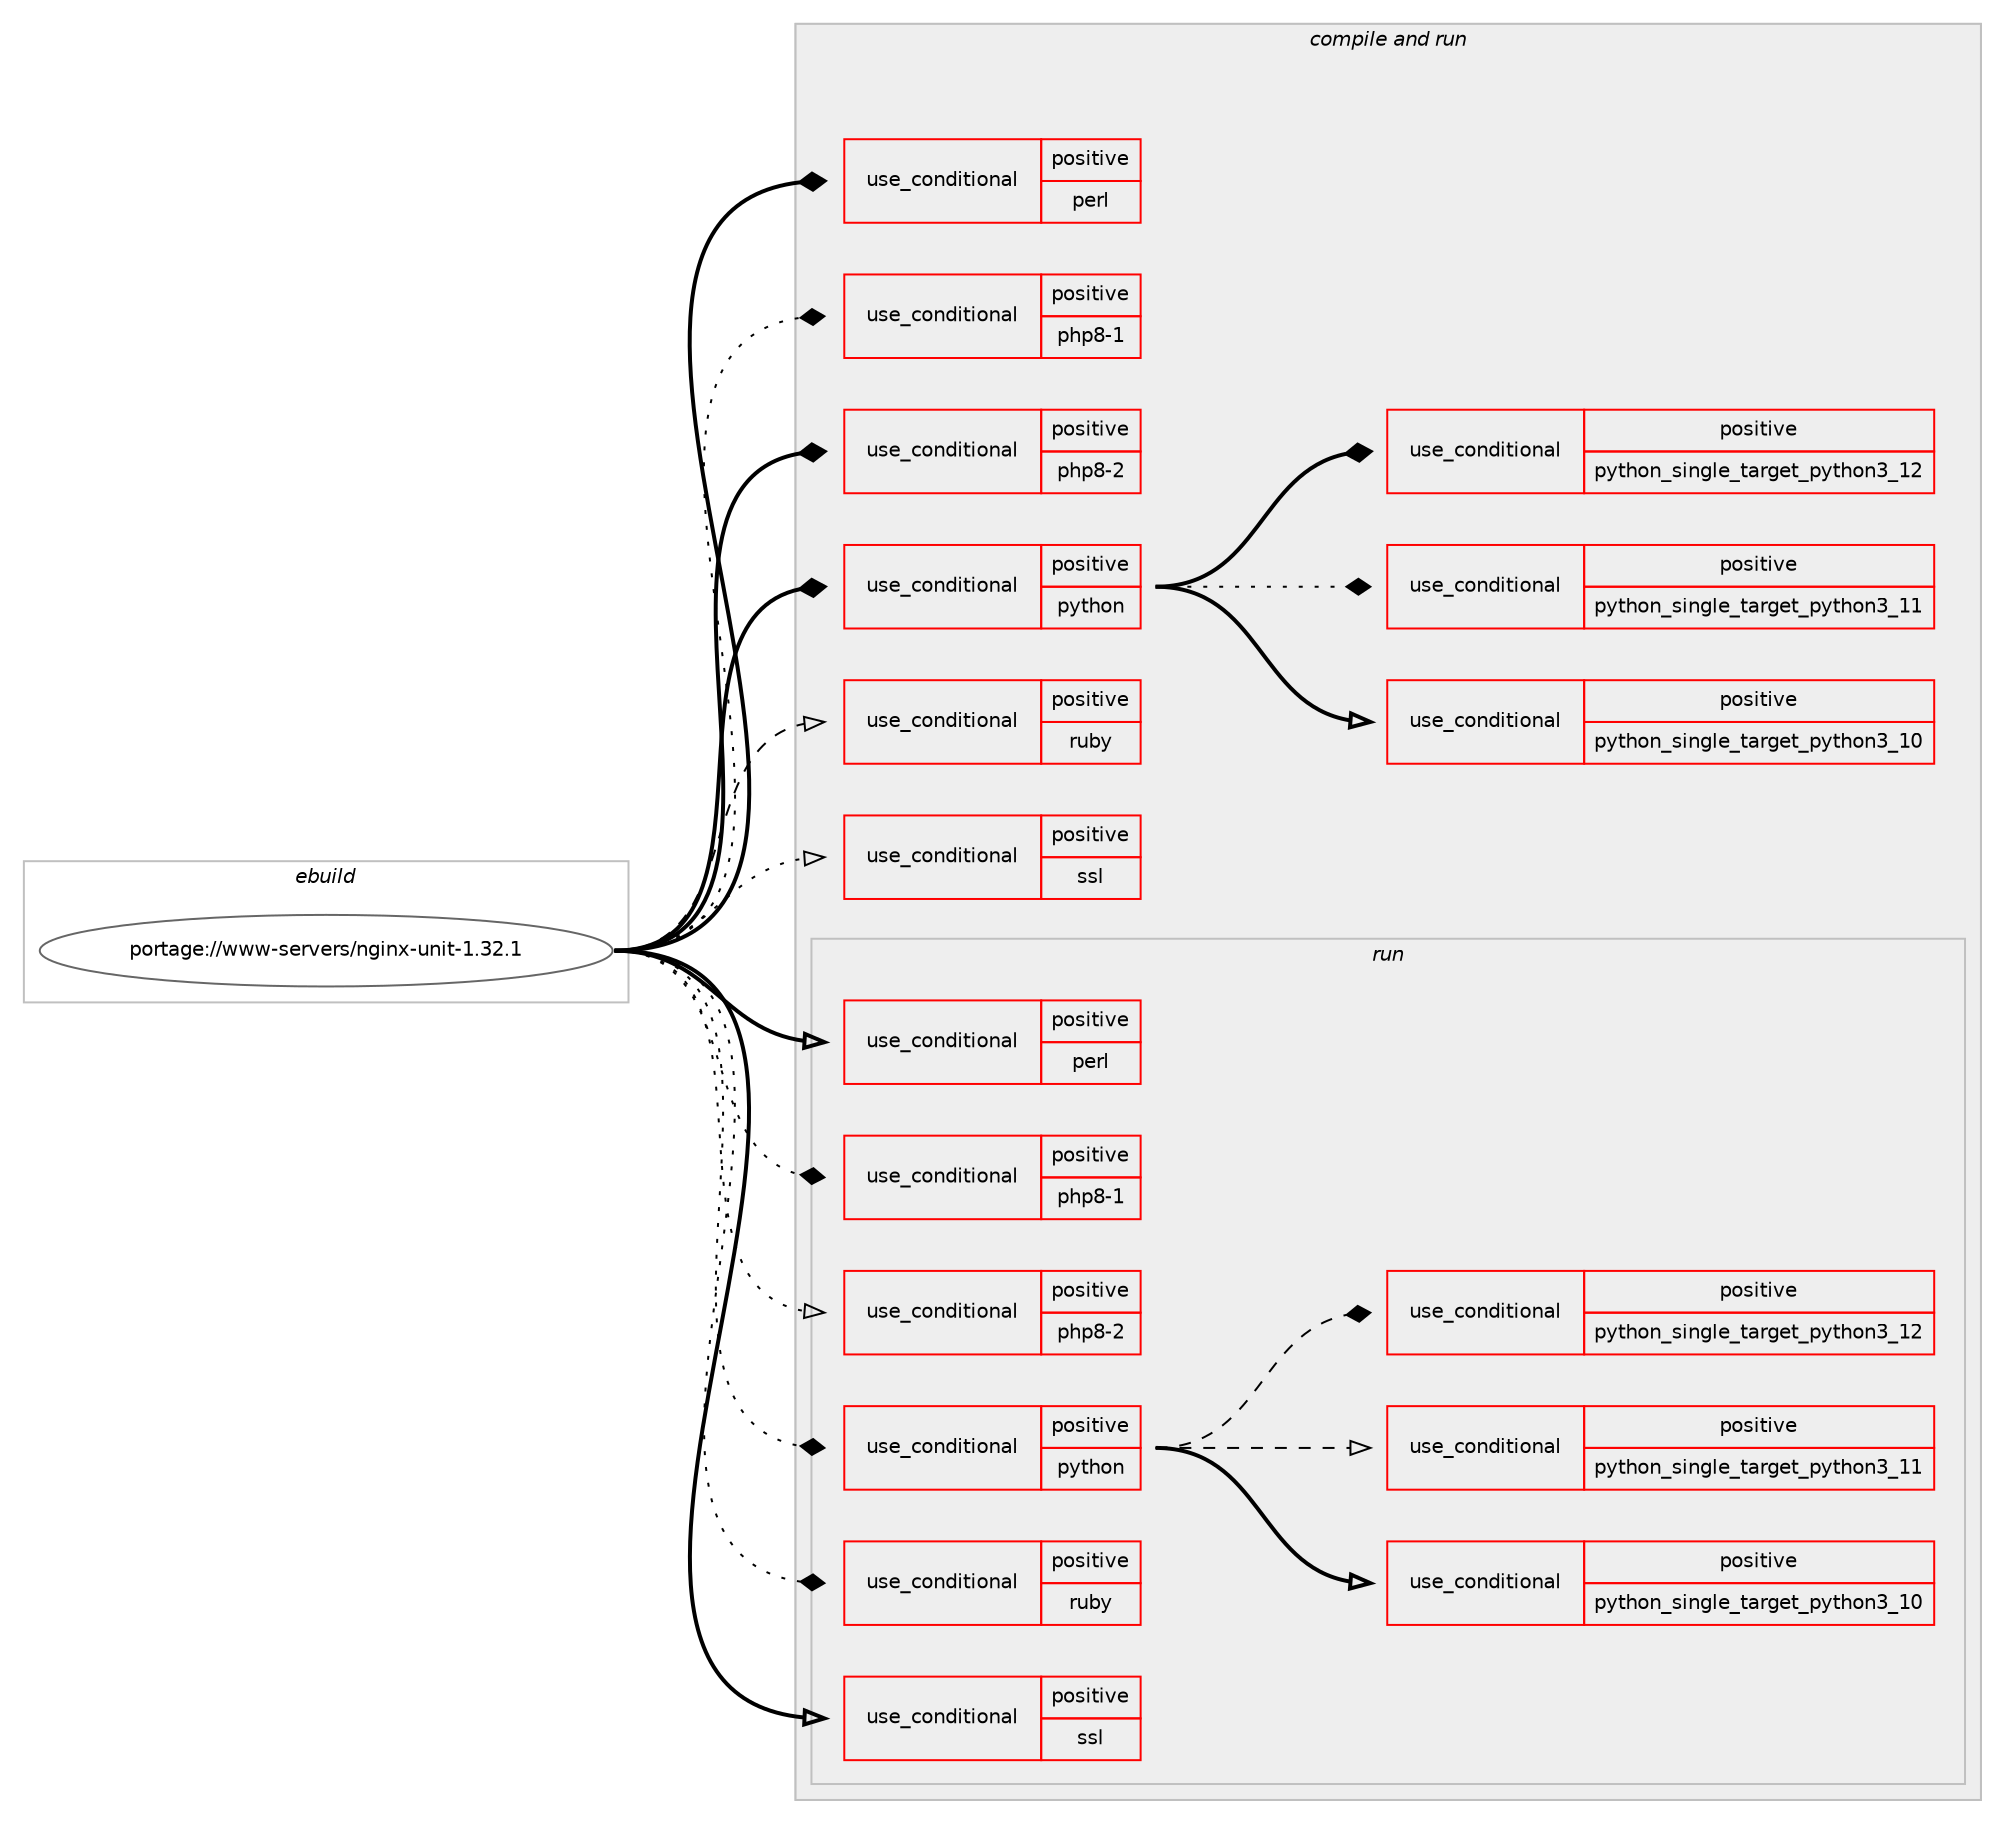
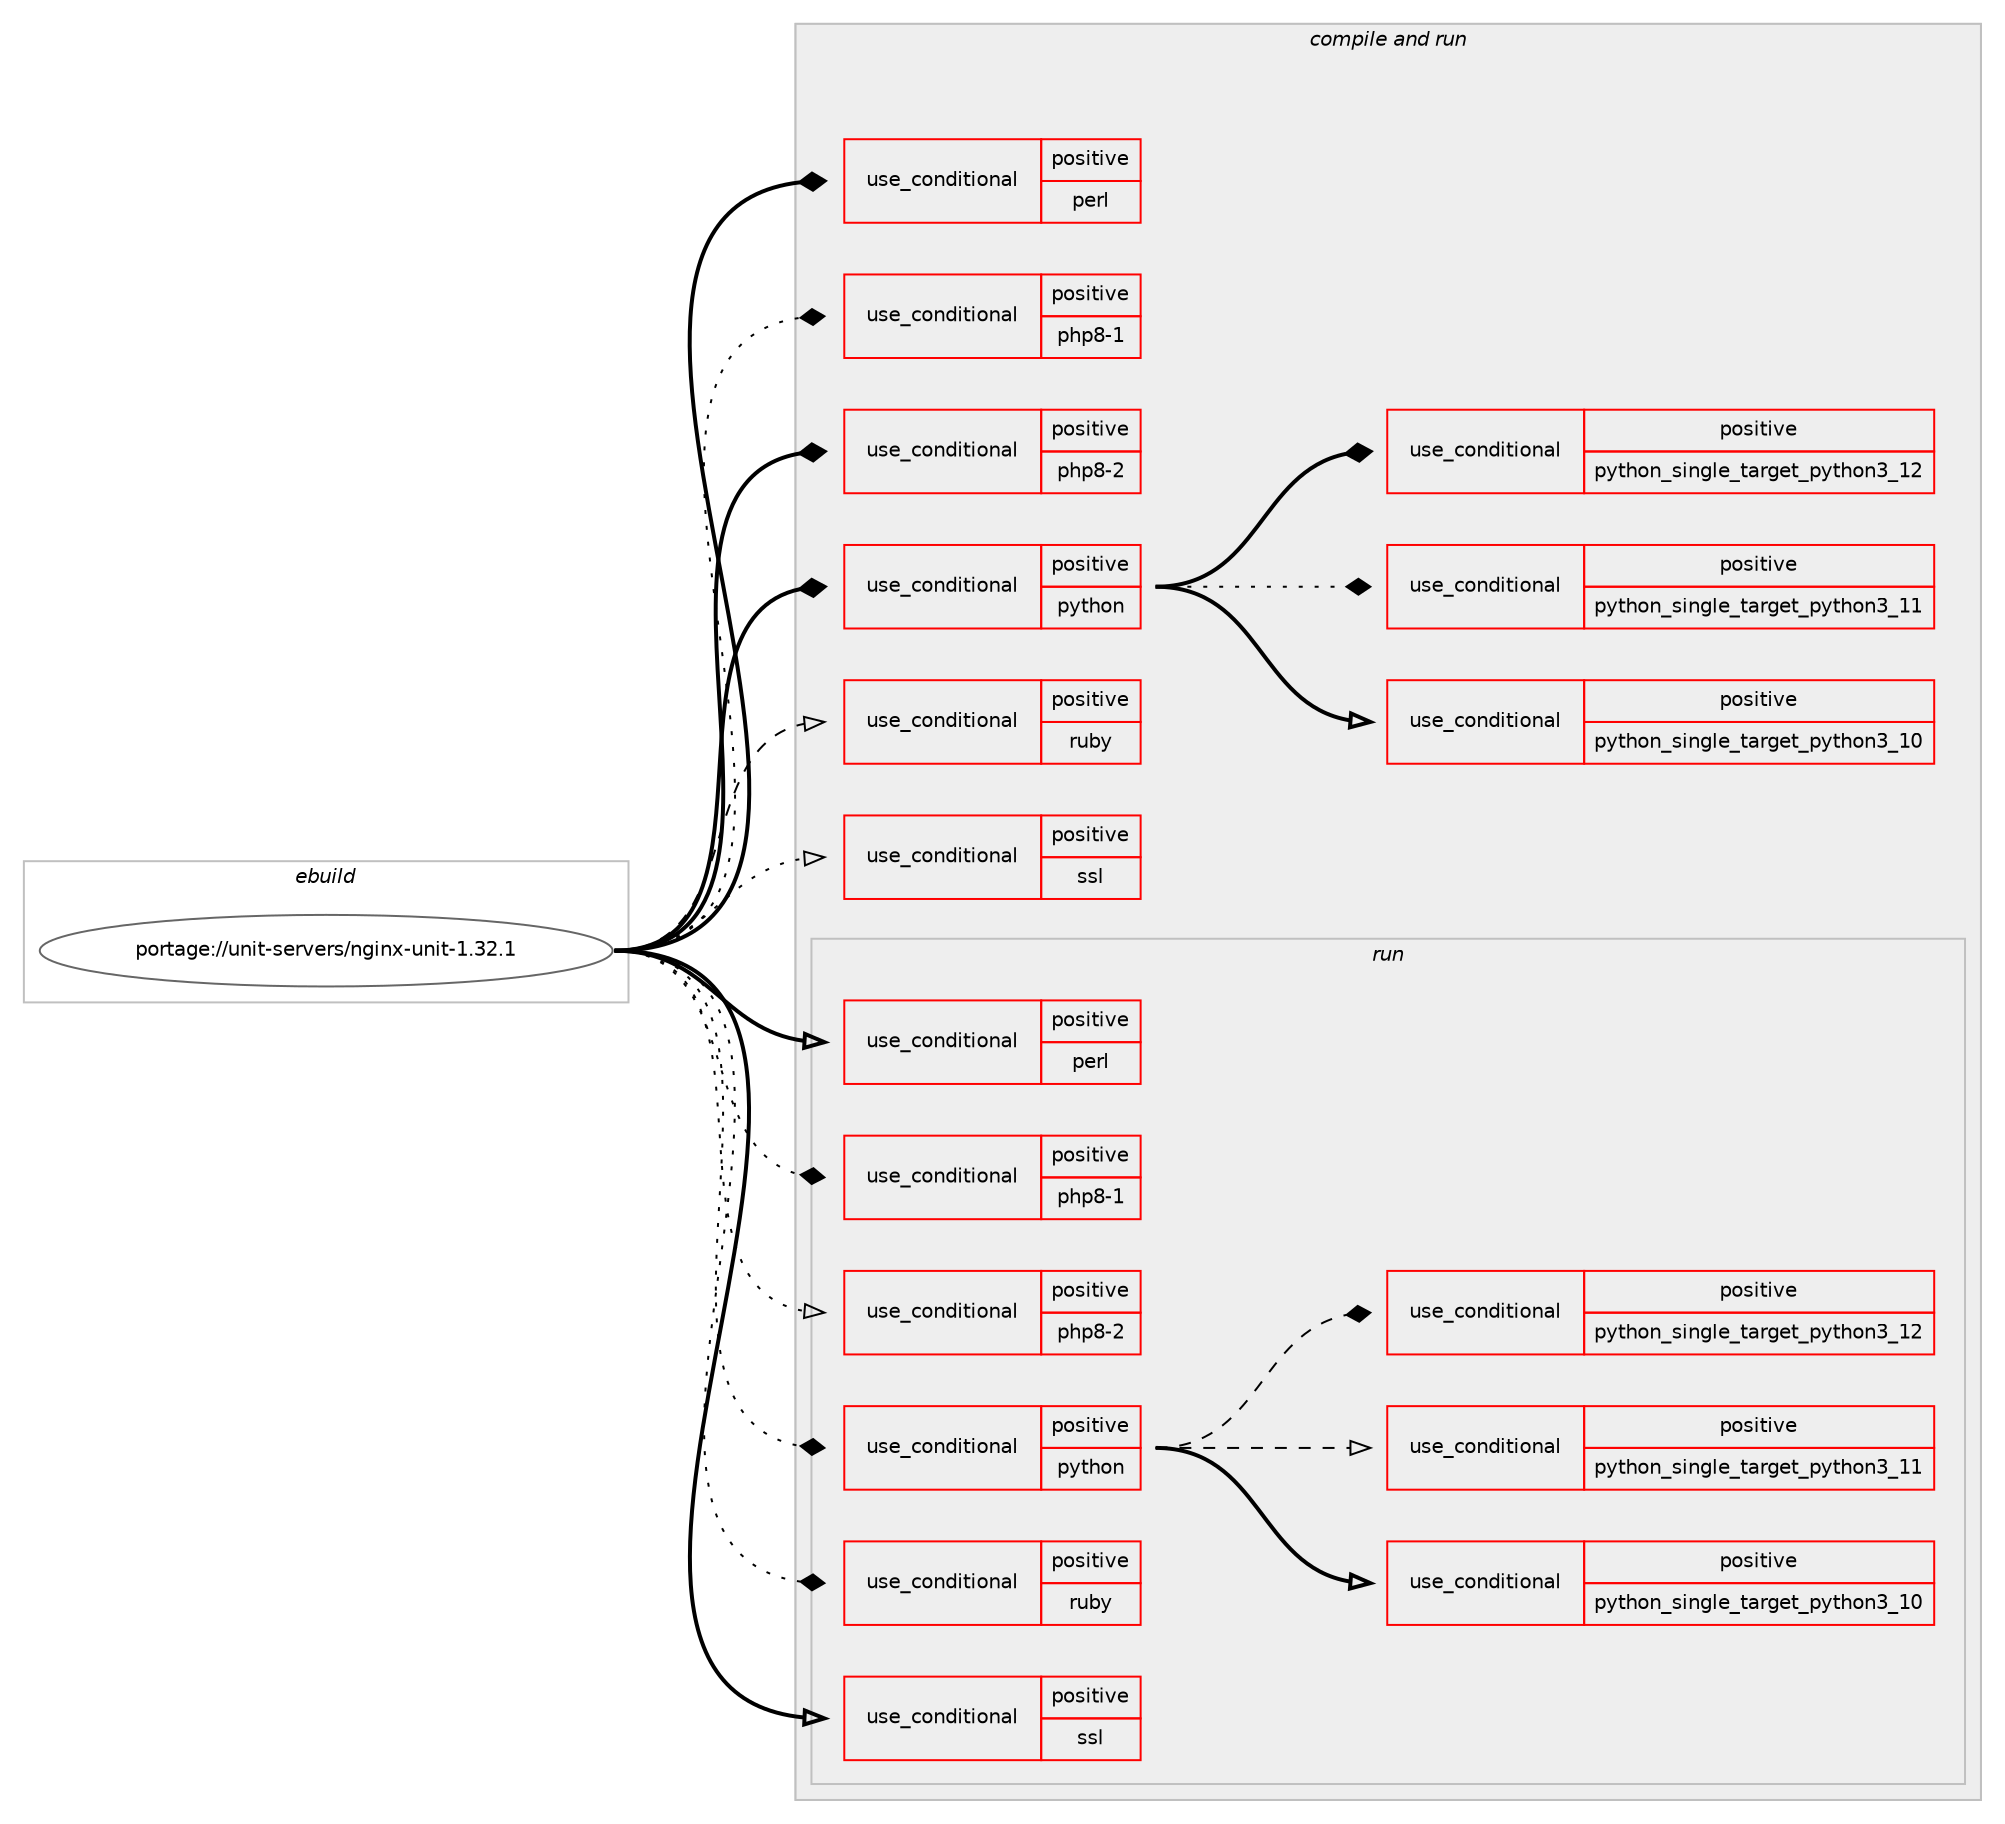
node "portage://www-servers/nginx-unit-1.32.1": label "portage://www-servers/nginx-unit-1.32.1" -> "portage://unit-servers/nginx-unit-1.32.1"
